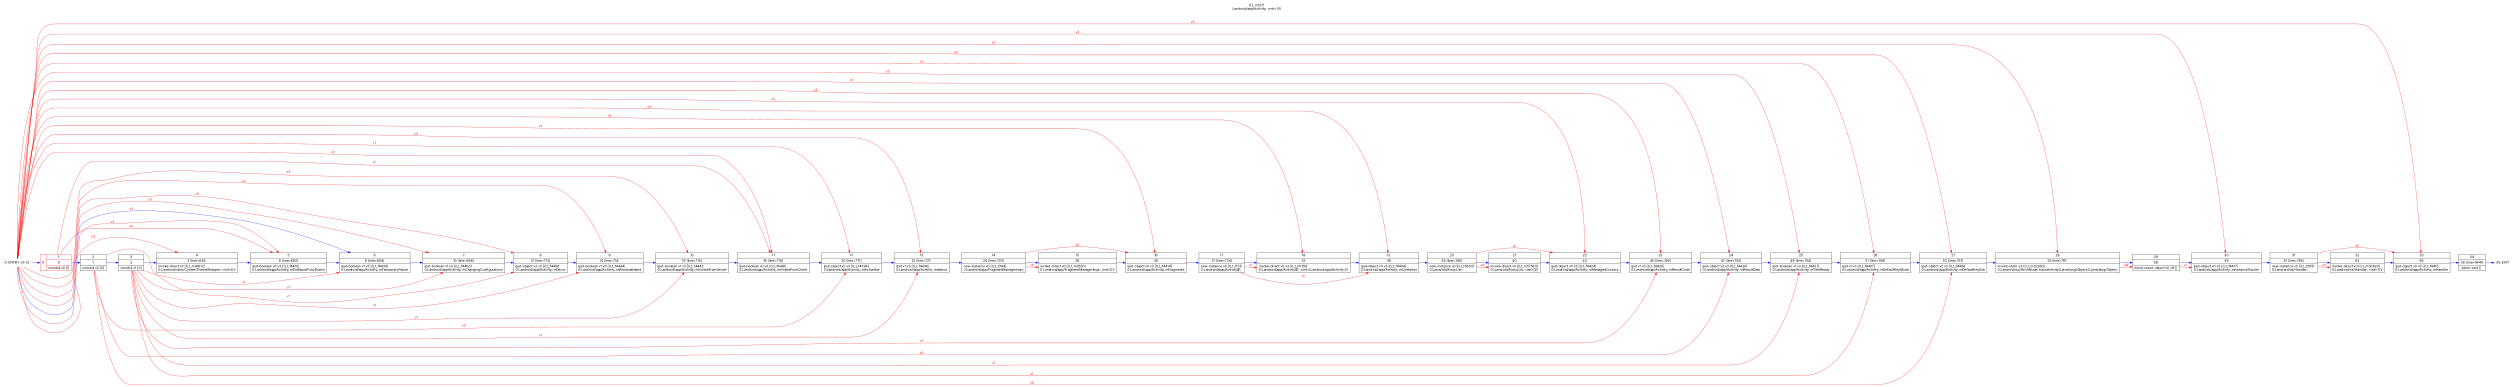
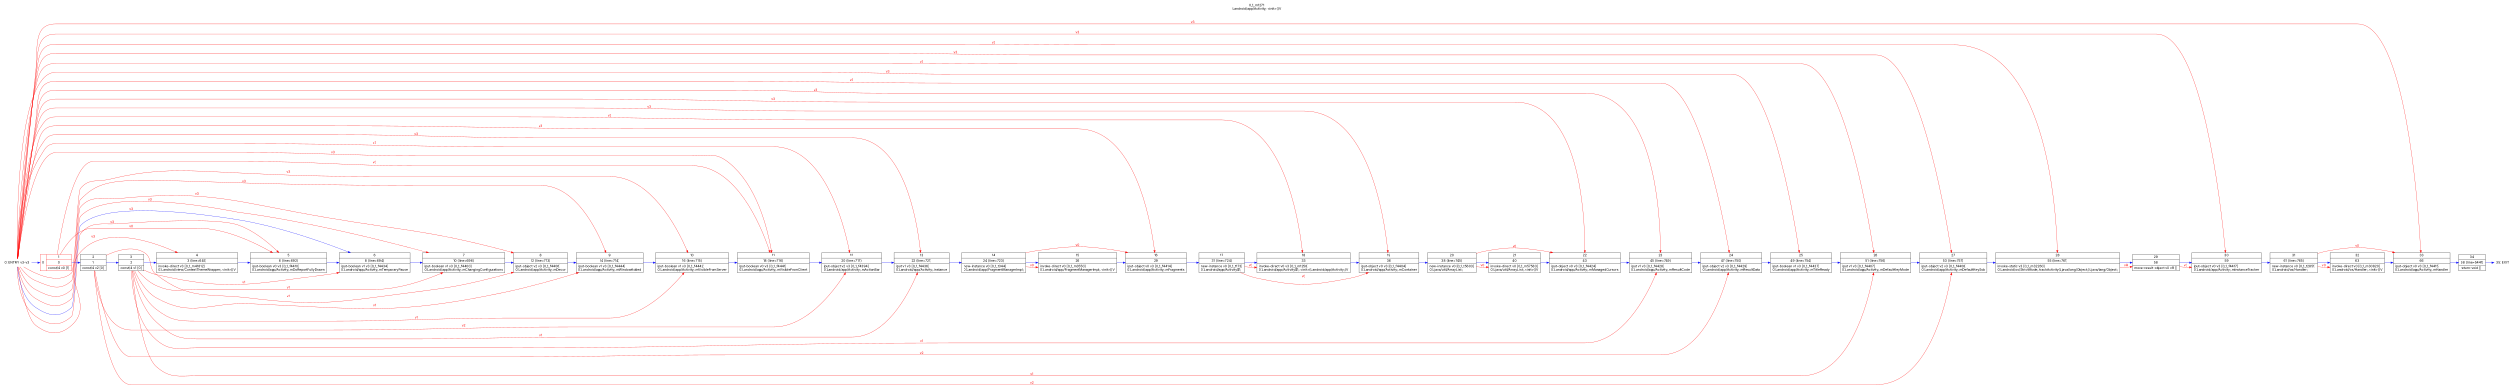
edge "3" -> "25": removed, label "v1"
